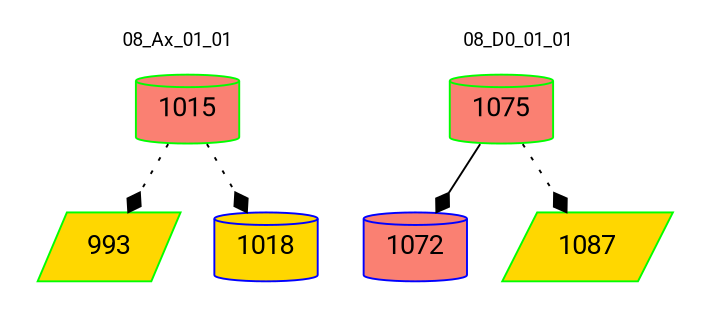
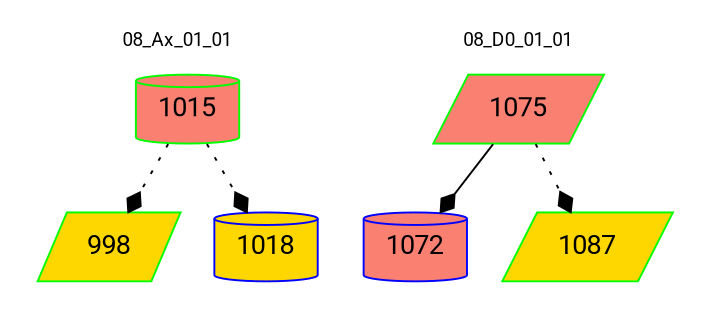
node "1075": shape cylinder -> parallelogram
node "993": label "993" -> "998"
